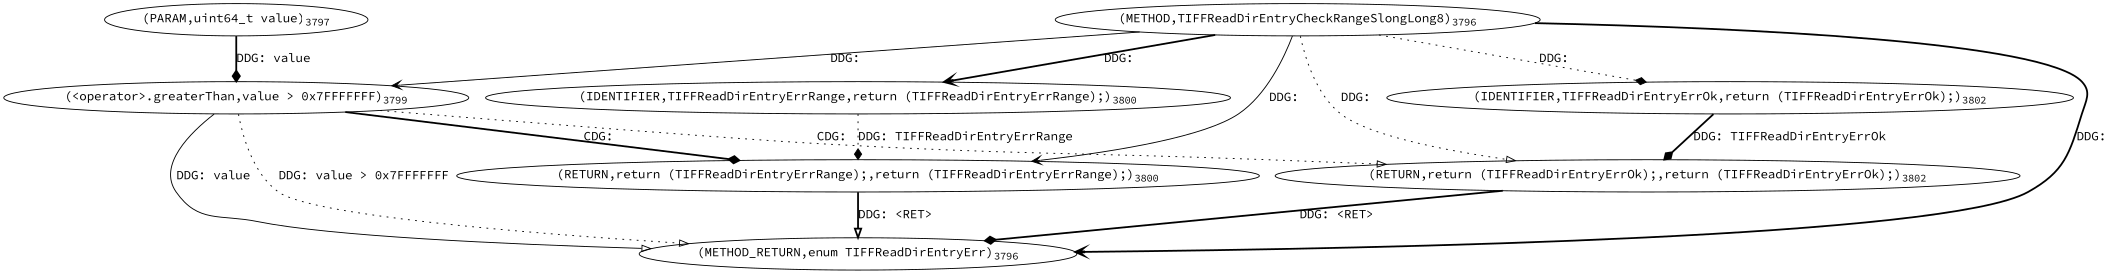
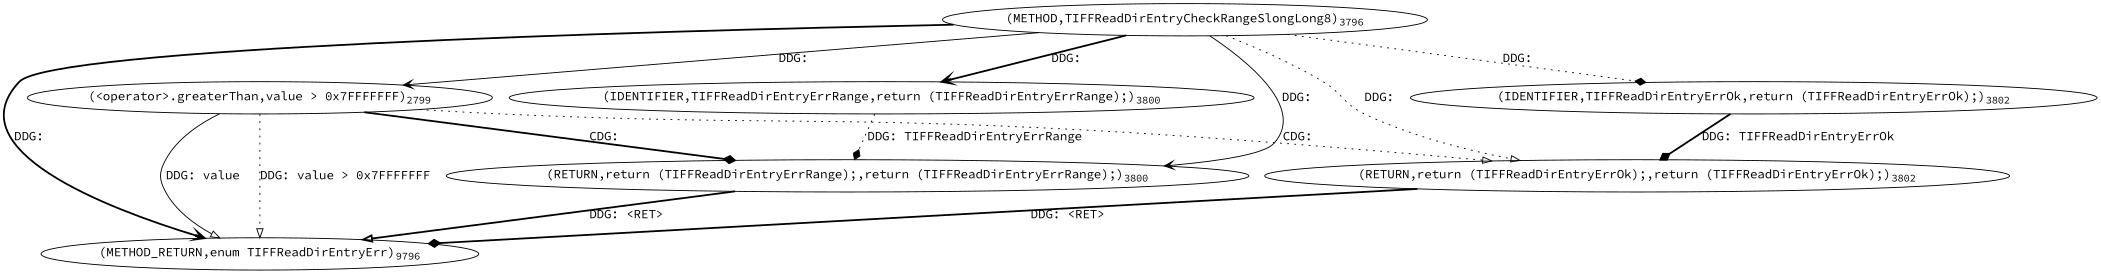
node "(PARAM,uint64_t value)": removed
node "(<operator>.greaterThan,value > 0x7FFFFFFF)": text "3799" -> "2799"
node "(METHOD_RETURN,enum TIFFReadDirEntryErr)": text "3796" -> "9796"
